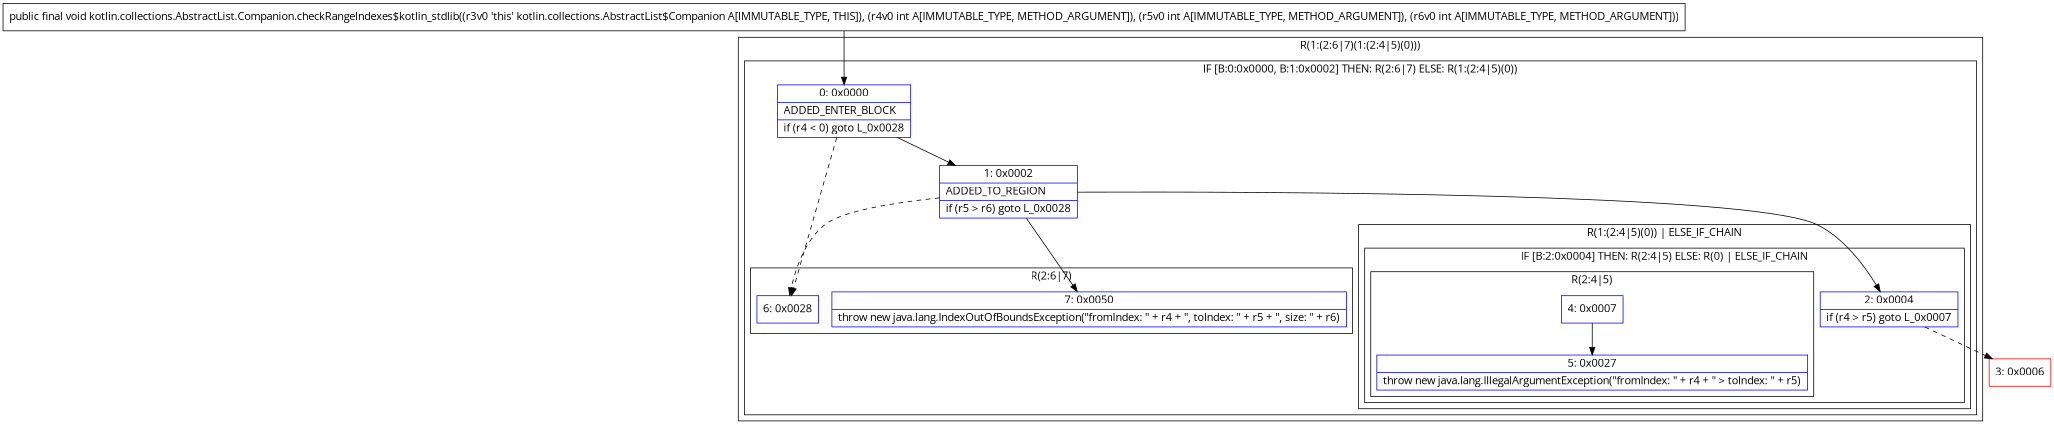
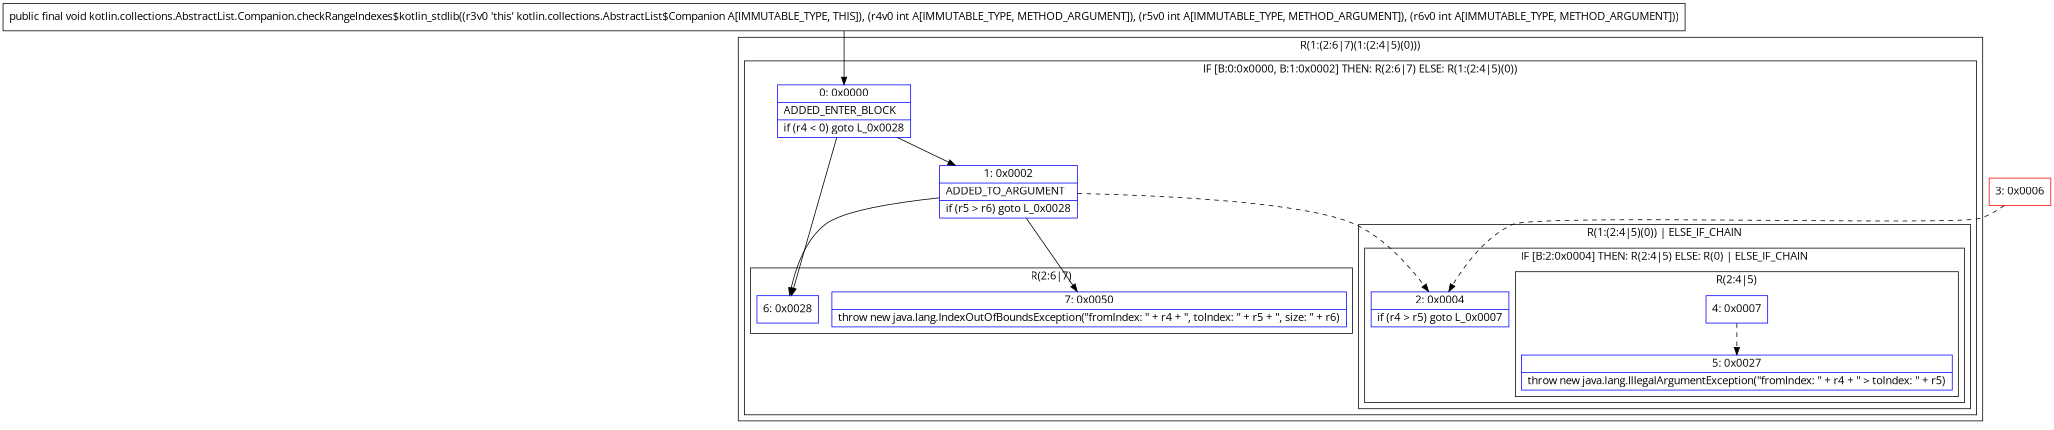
node "1: 0x0002": text "ADDED_TO_REGION" -> "ADDED_TO_ARGUMENT"
edge "1: 0x0002" -> "2: 0x0004": style solid -> dashed
edge "0: 0x0000" -> "6: 0x0028": style dashed -> solid
edge "1: 0x0002" -> "6: 0x0028": style dashed -> solid
edge "4: 0x0007" -> "5: 0x0027": style solid -> dashed
edge "2: 0x0004" -> "3: 0x0006": reversed
